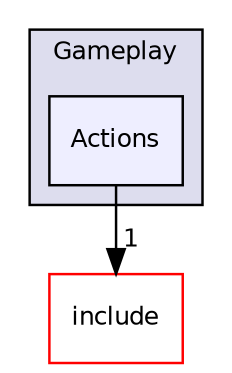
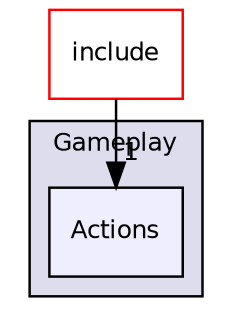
edge "Actions" -> "include": reversed
